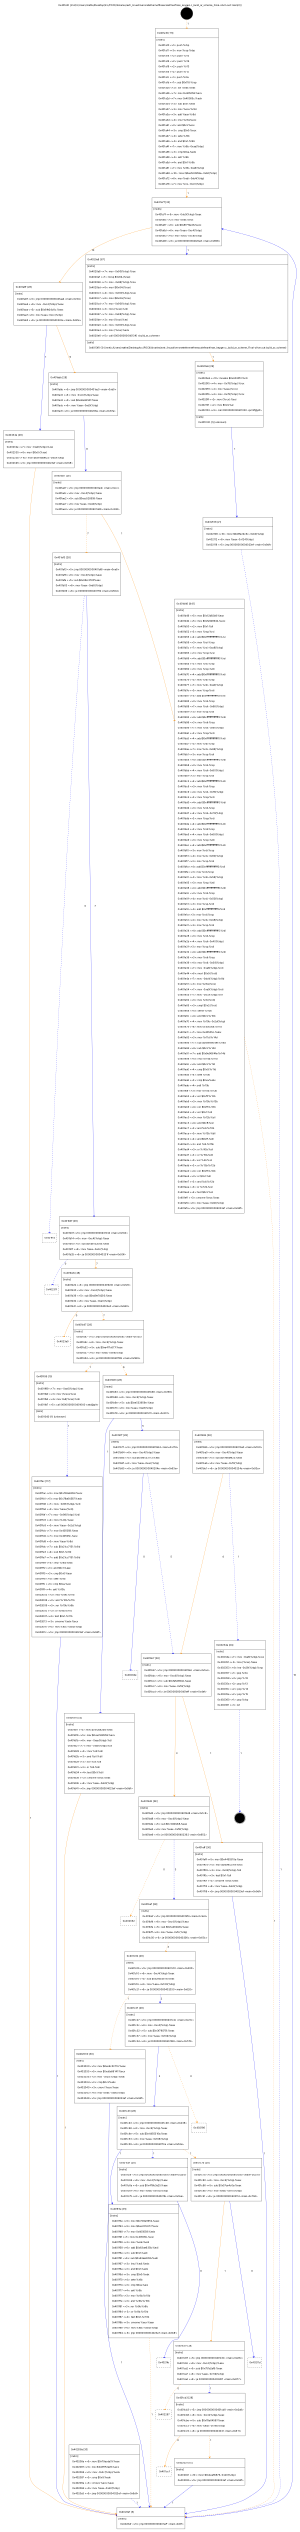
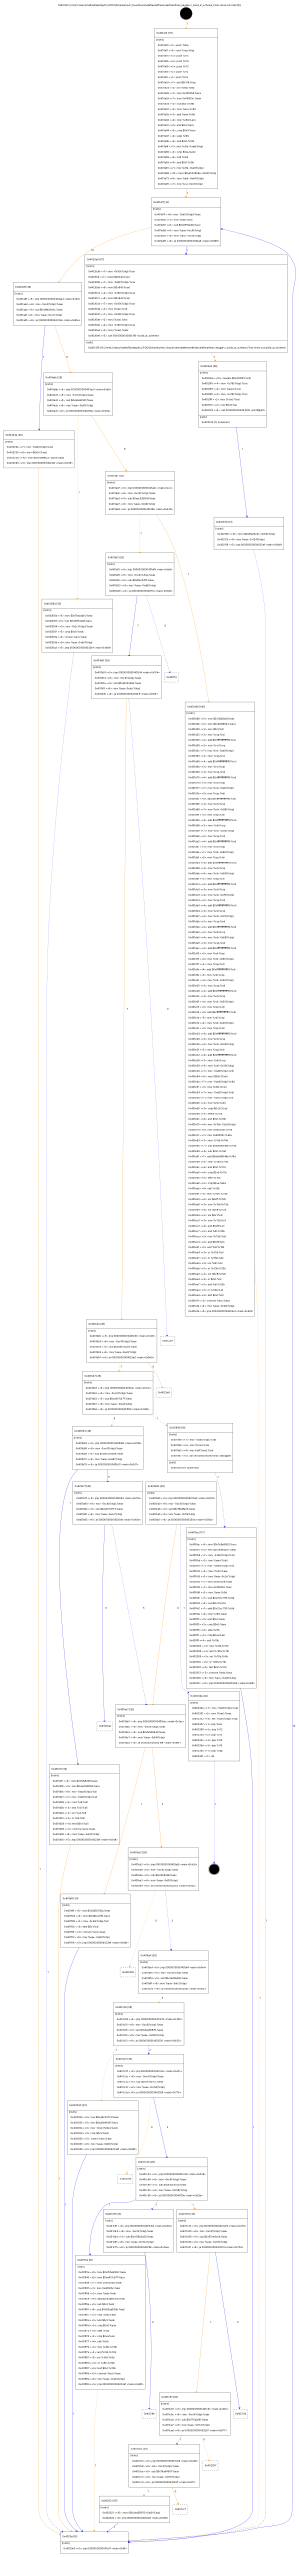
edge "0x401abb [28]" -> "0x401ad7 [28]": color blue -> darkorange
edge "0x401abb [28]" -> "0x40208a [30]": added, label "1"
